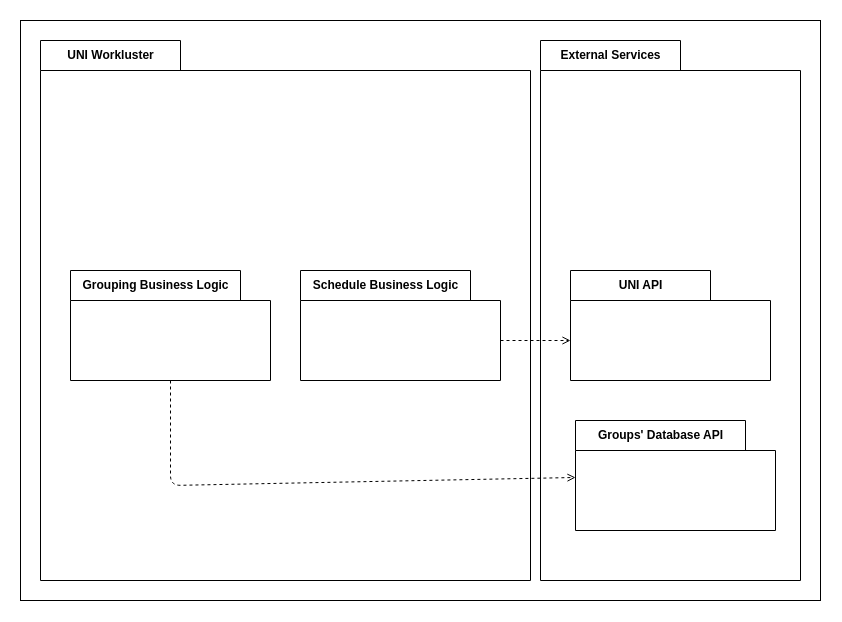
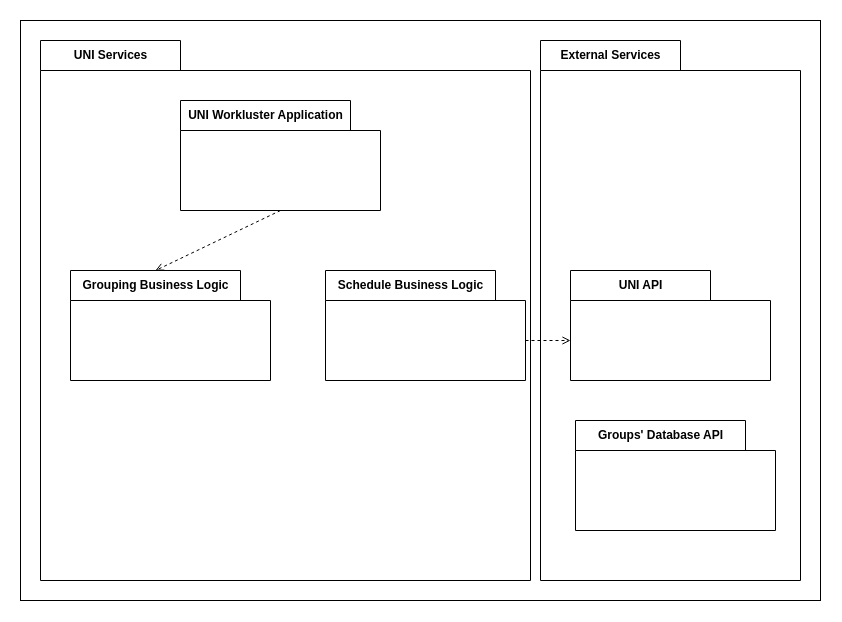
node "UNI Workluster": label "UNI Workluster" -> "UNI Services"
node "UNI Workluster Application": added
edge "UNI Workluster Application" -> "Grouping Business Logic": added
node "Schedule Business Logic": moved (401, 326) -> (426, 326)
edge "Grouping Business Logic" -> "Groups' Database API": removed
